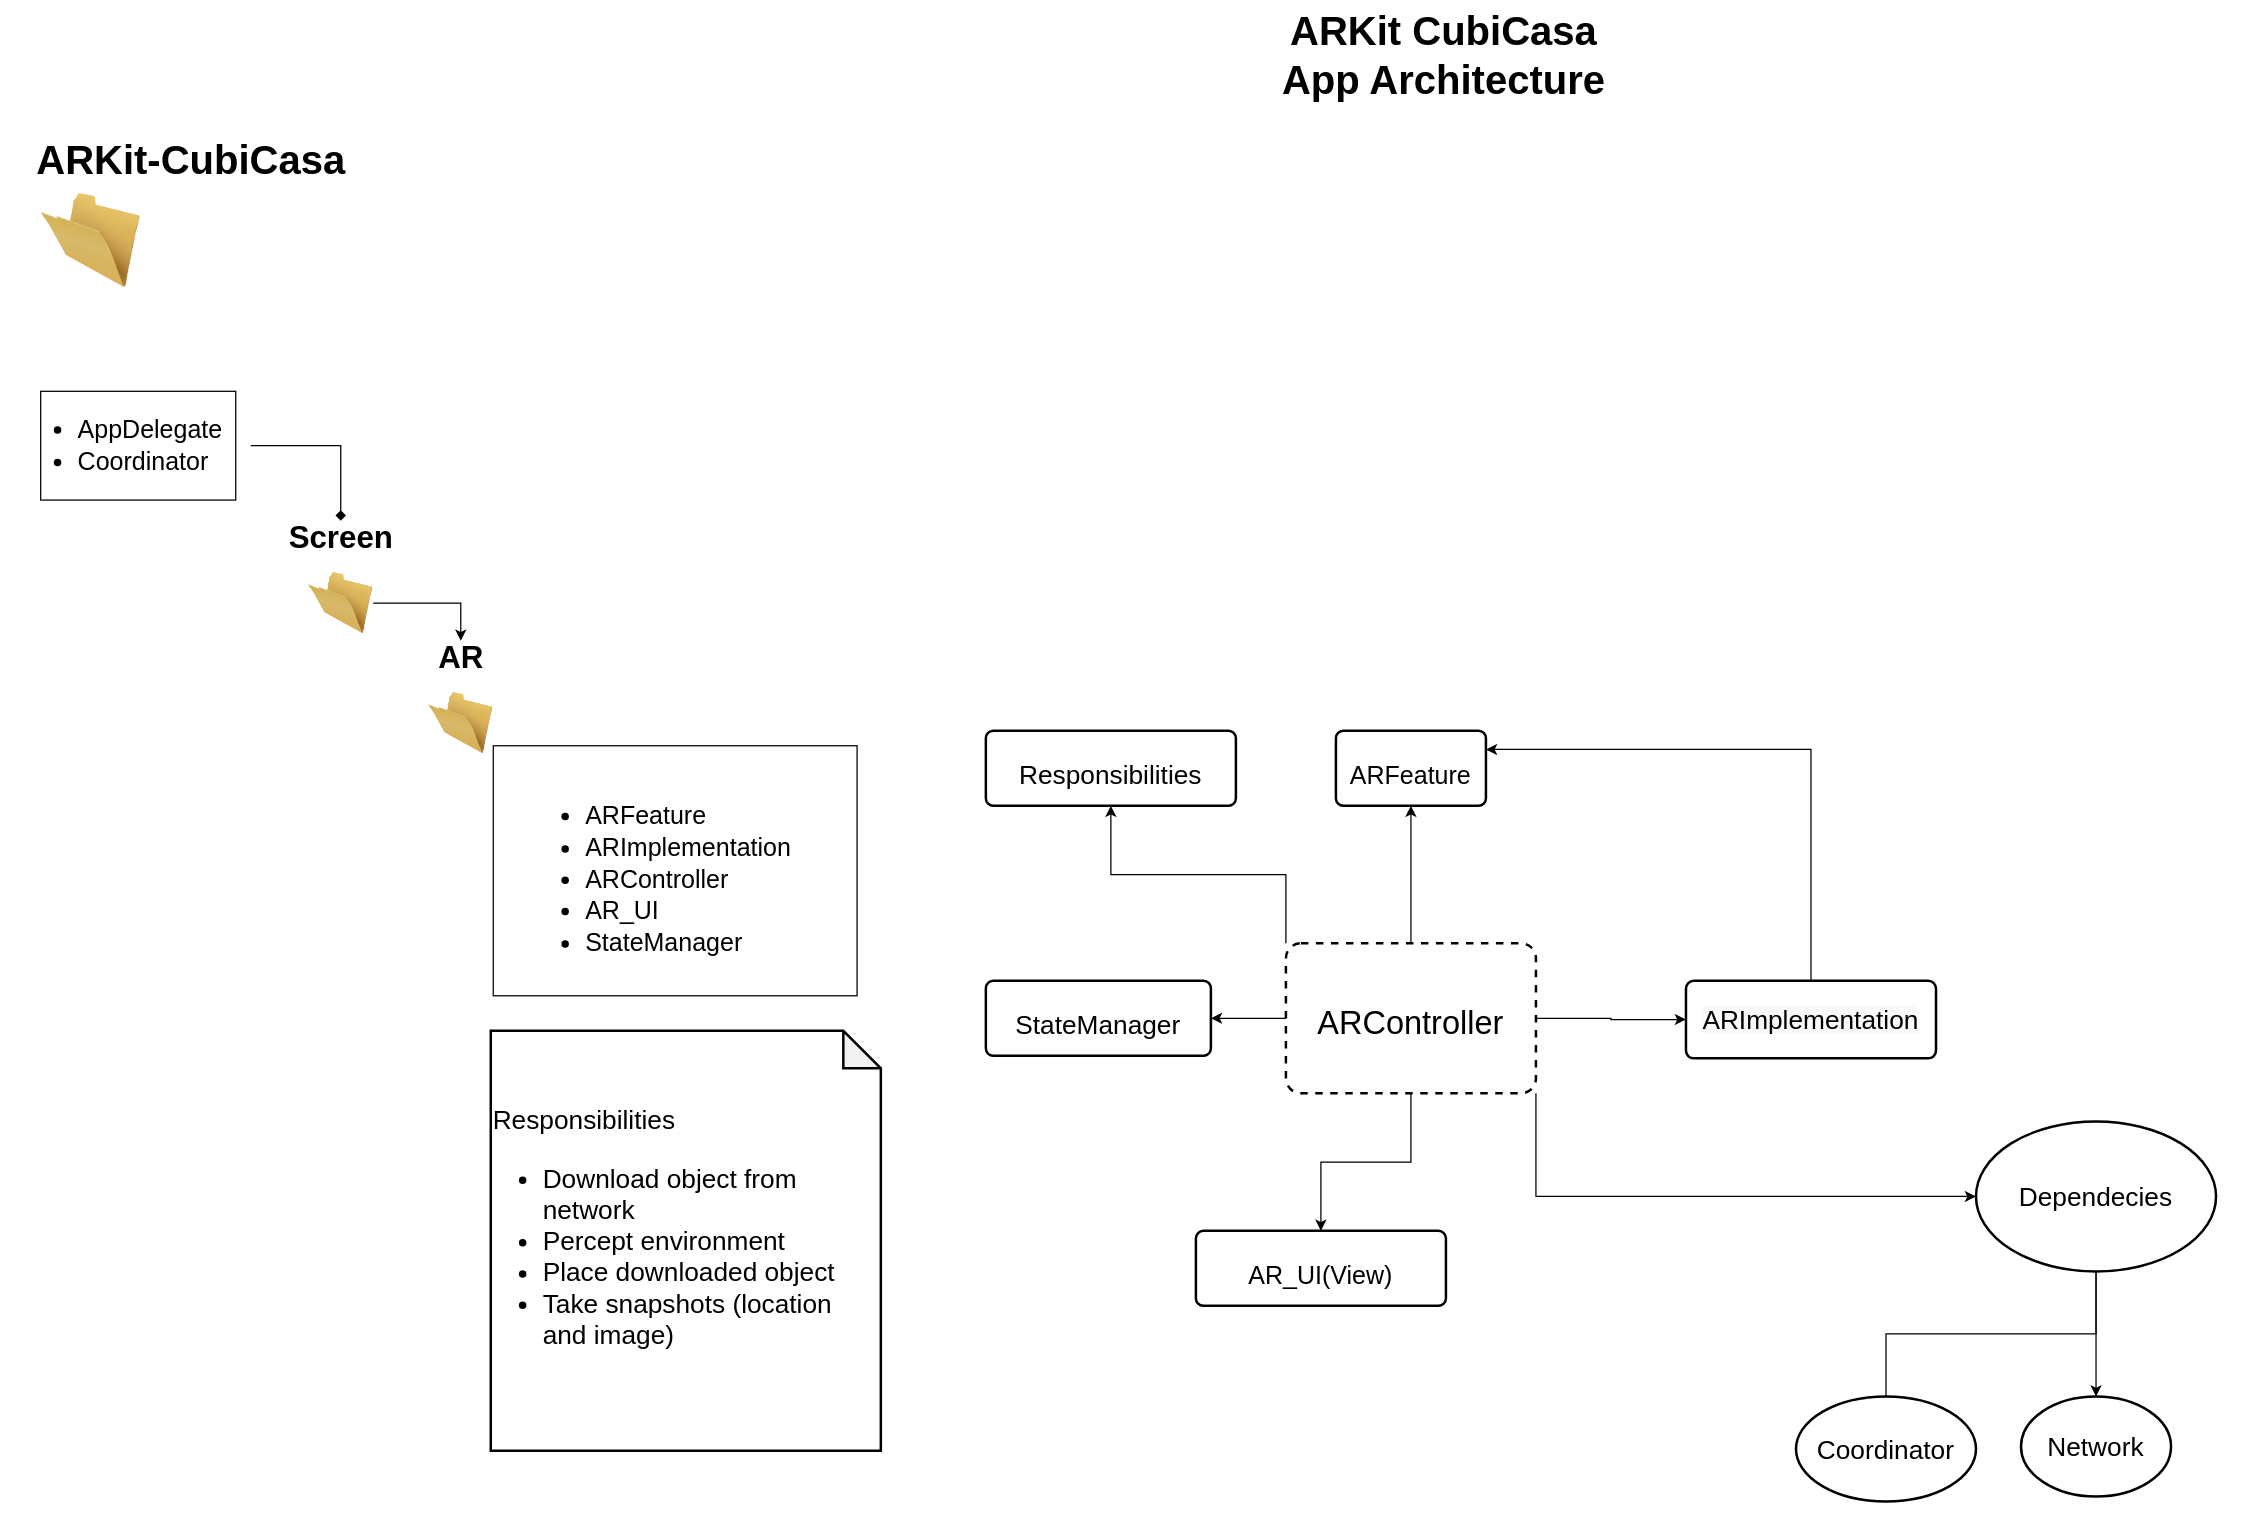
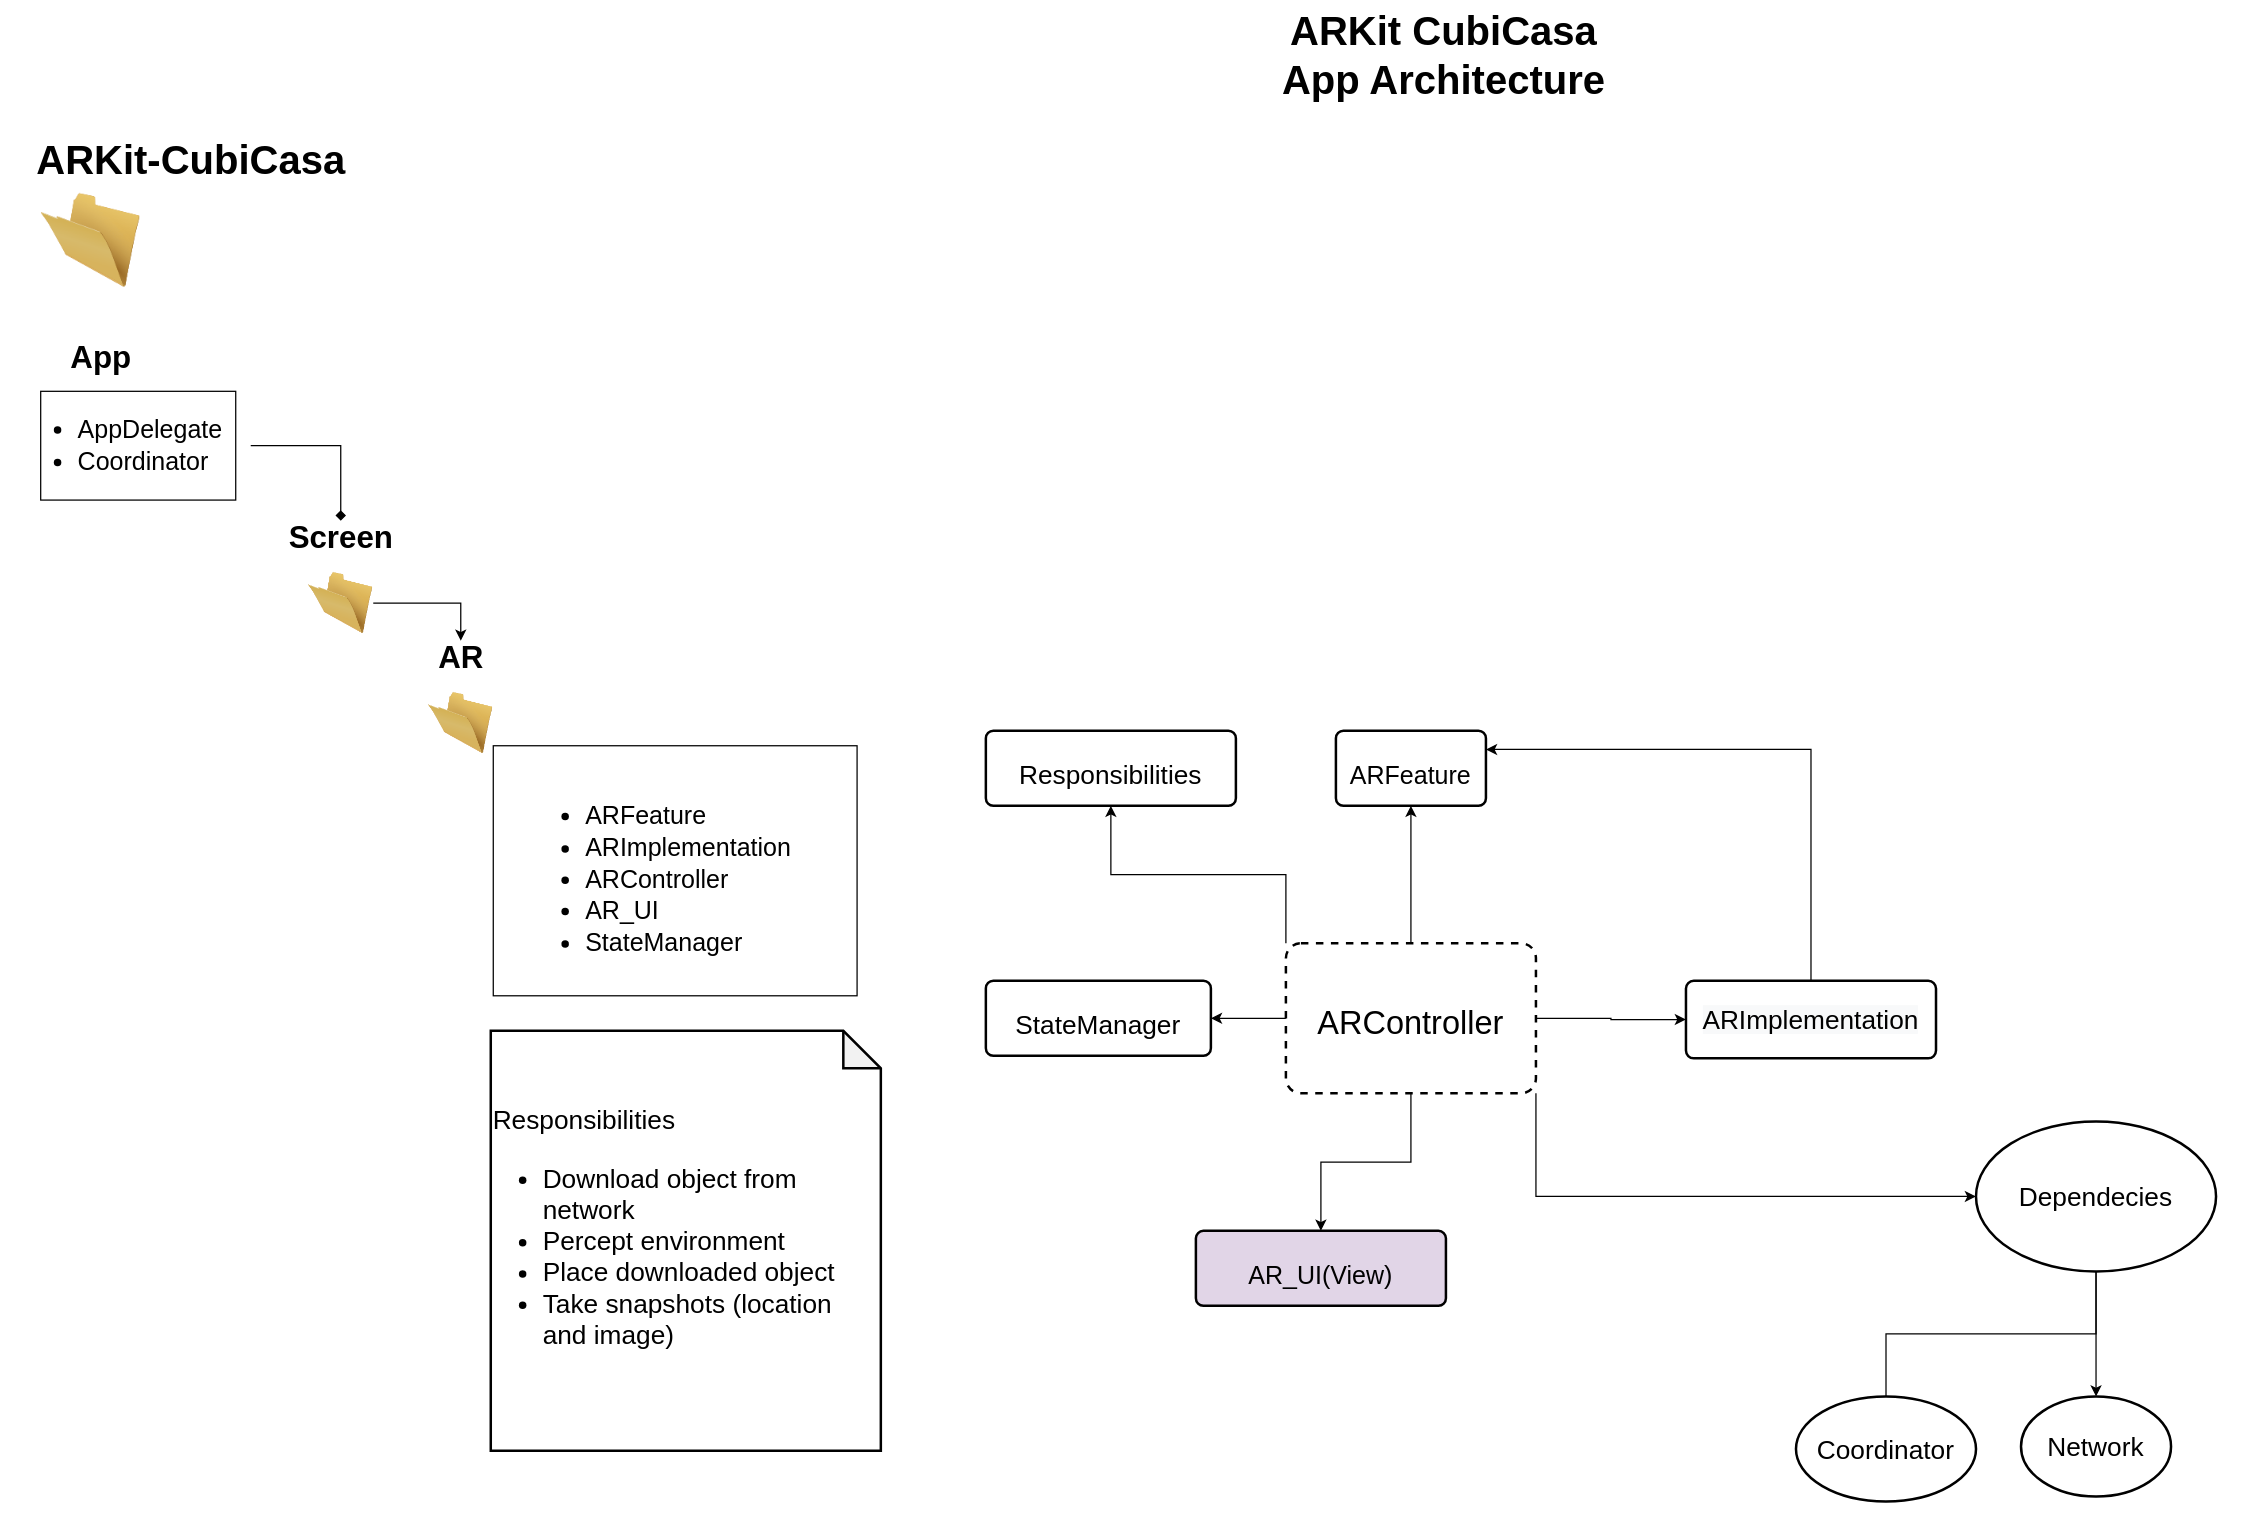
node "App": added
node "AR_UI(View)": fillcolor #ffffff -> #e1d5e7
